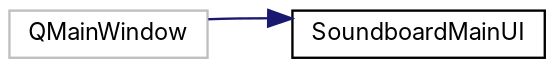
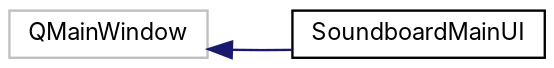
edge "QMainWindow" -> "SoundboardMainUI": reversed
